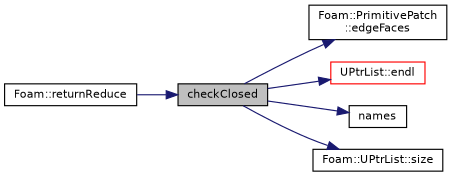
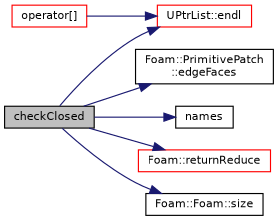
node "operator[]": added
node "Foam::returnReduce": color black -> red
edge "Foam::returnReduce" -> "checkClosed": reversed
node "Foam::UPtrList::size": label "Foam::UPtrList::size" -> "Foam::Foam::size"
